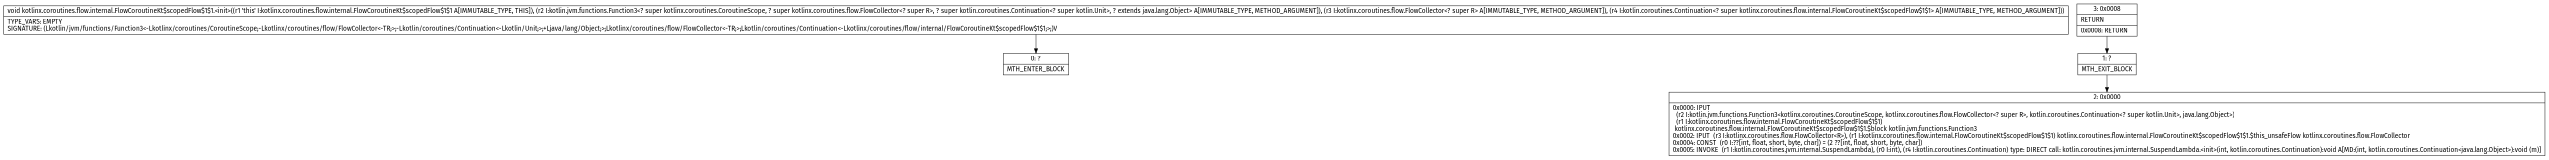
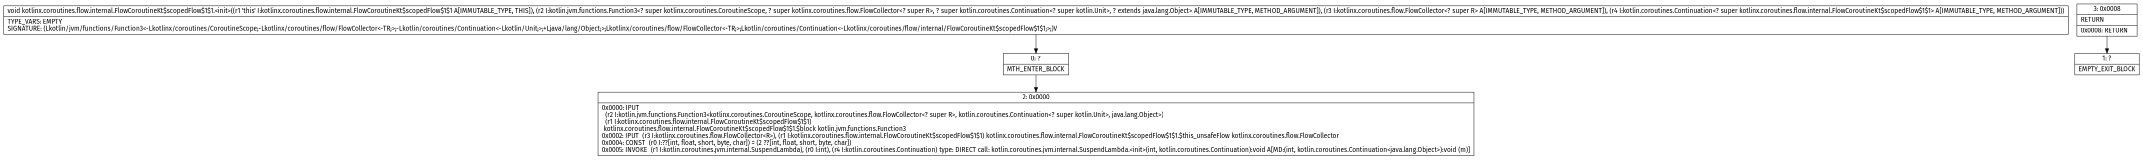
node "1: ?": text "MTH_EXIT_BLOCK" -> "EMPTY_EXIT_BLOCK"
edge "1: ?" -> "2: 0x0000": now "0: ?" -> "2: 0x0000"
